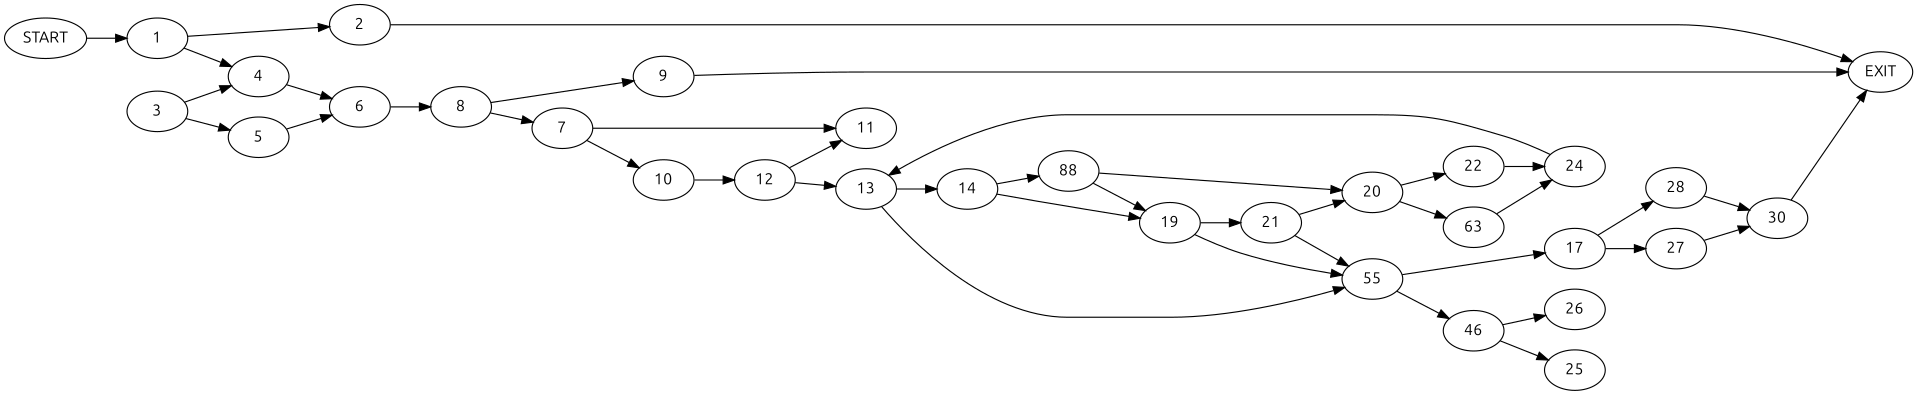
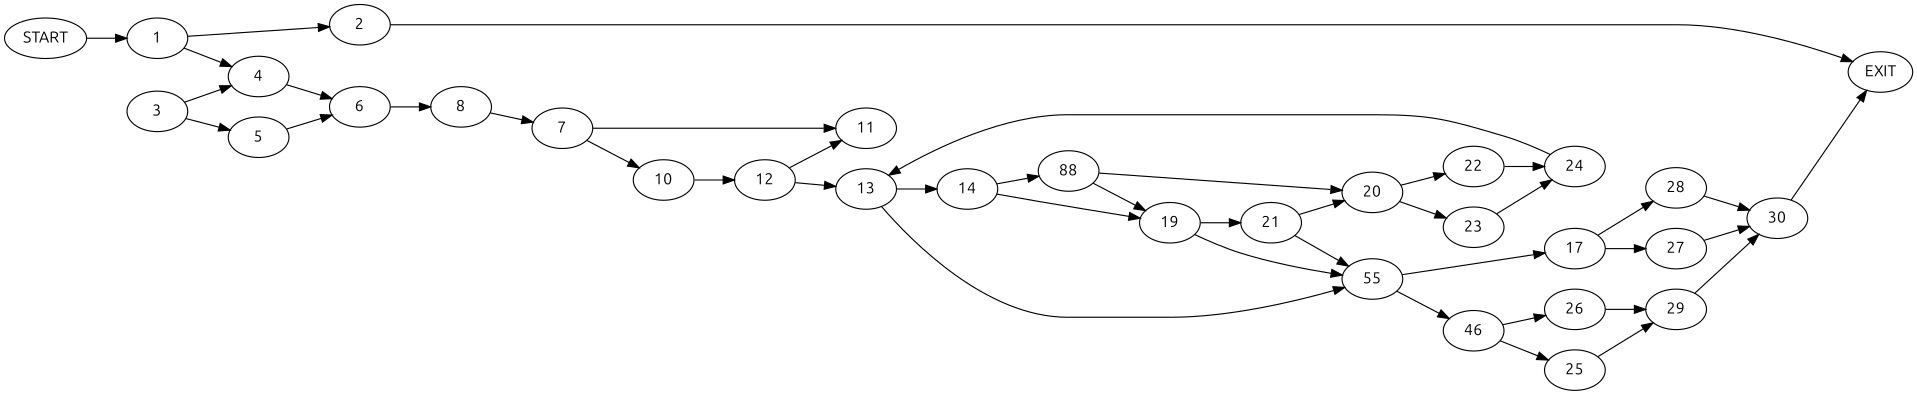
node "9": removed
node "63": label "63" -> "23"
node "29": added
